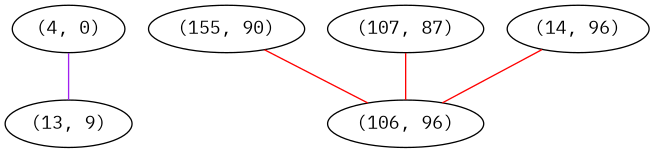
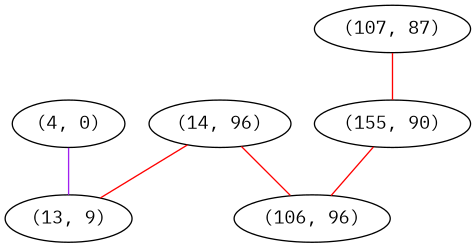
edge "(107, 87)" -- "(106, 96)": now "(107, 87)" -- "(155, 90)"
edge "(14, 96)" -- "(13, 9)": added
